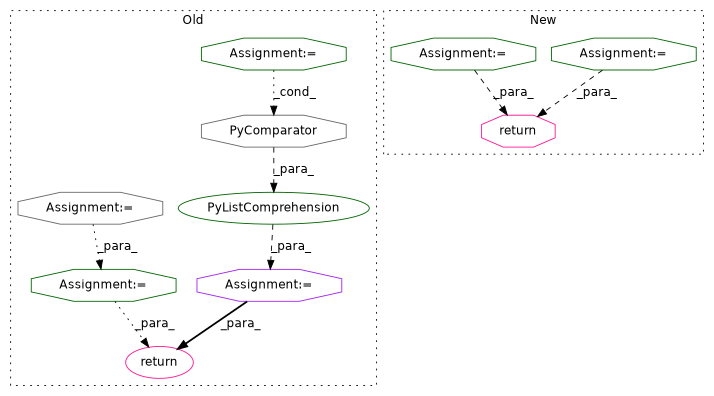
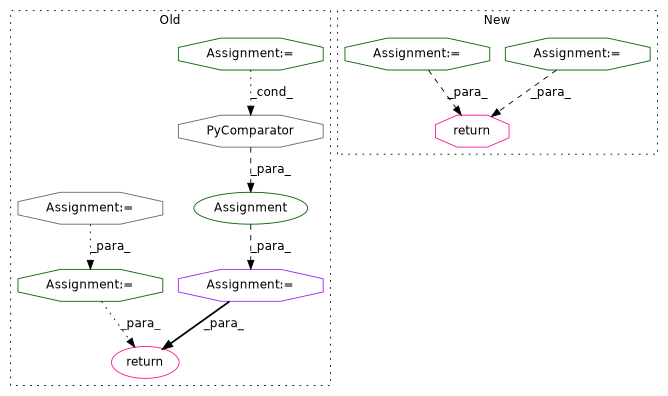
node "PyListComprehension": label "PyListComprehension" -> "Assignment"
